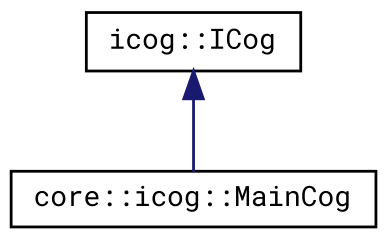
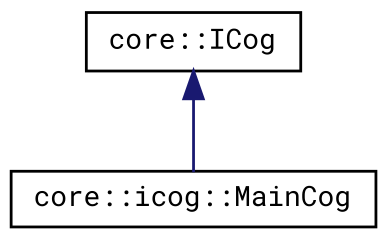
node "icog::ICog": label "icog::ICog" -> "core::ICog"
